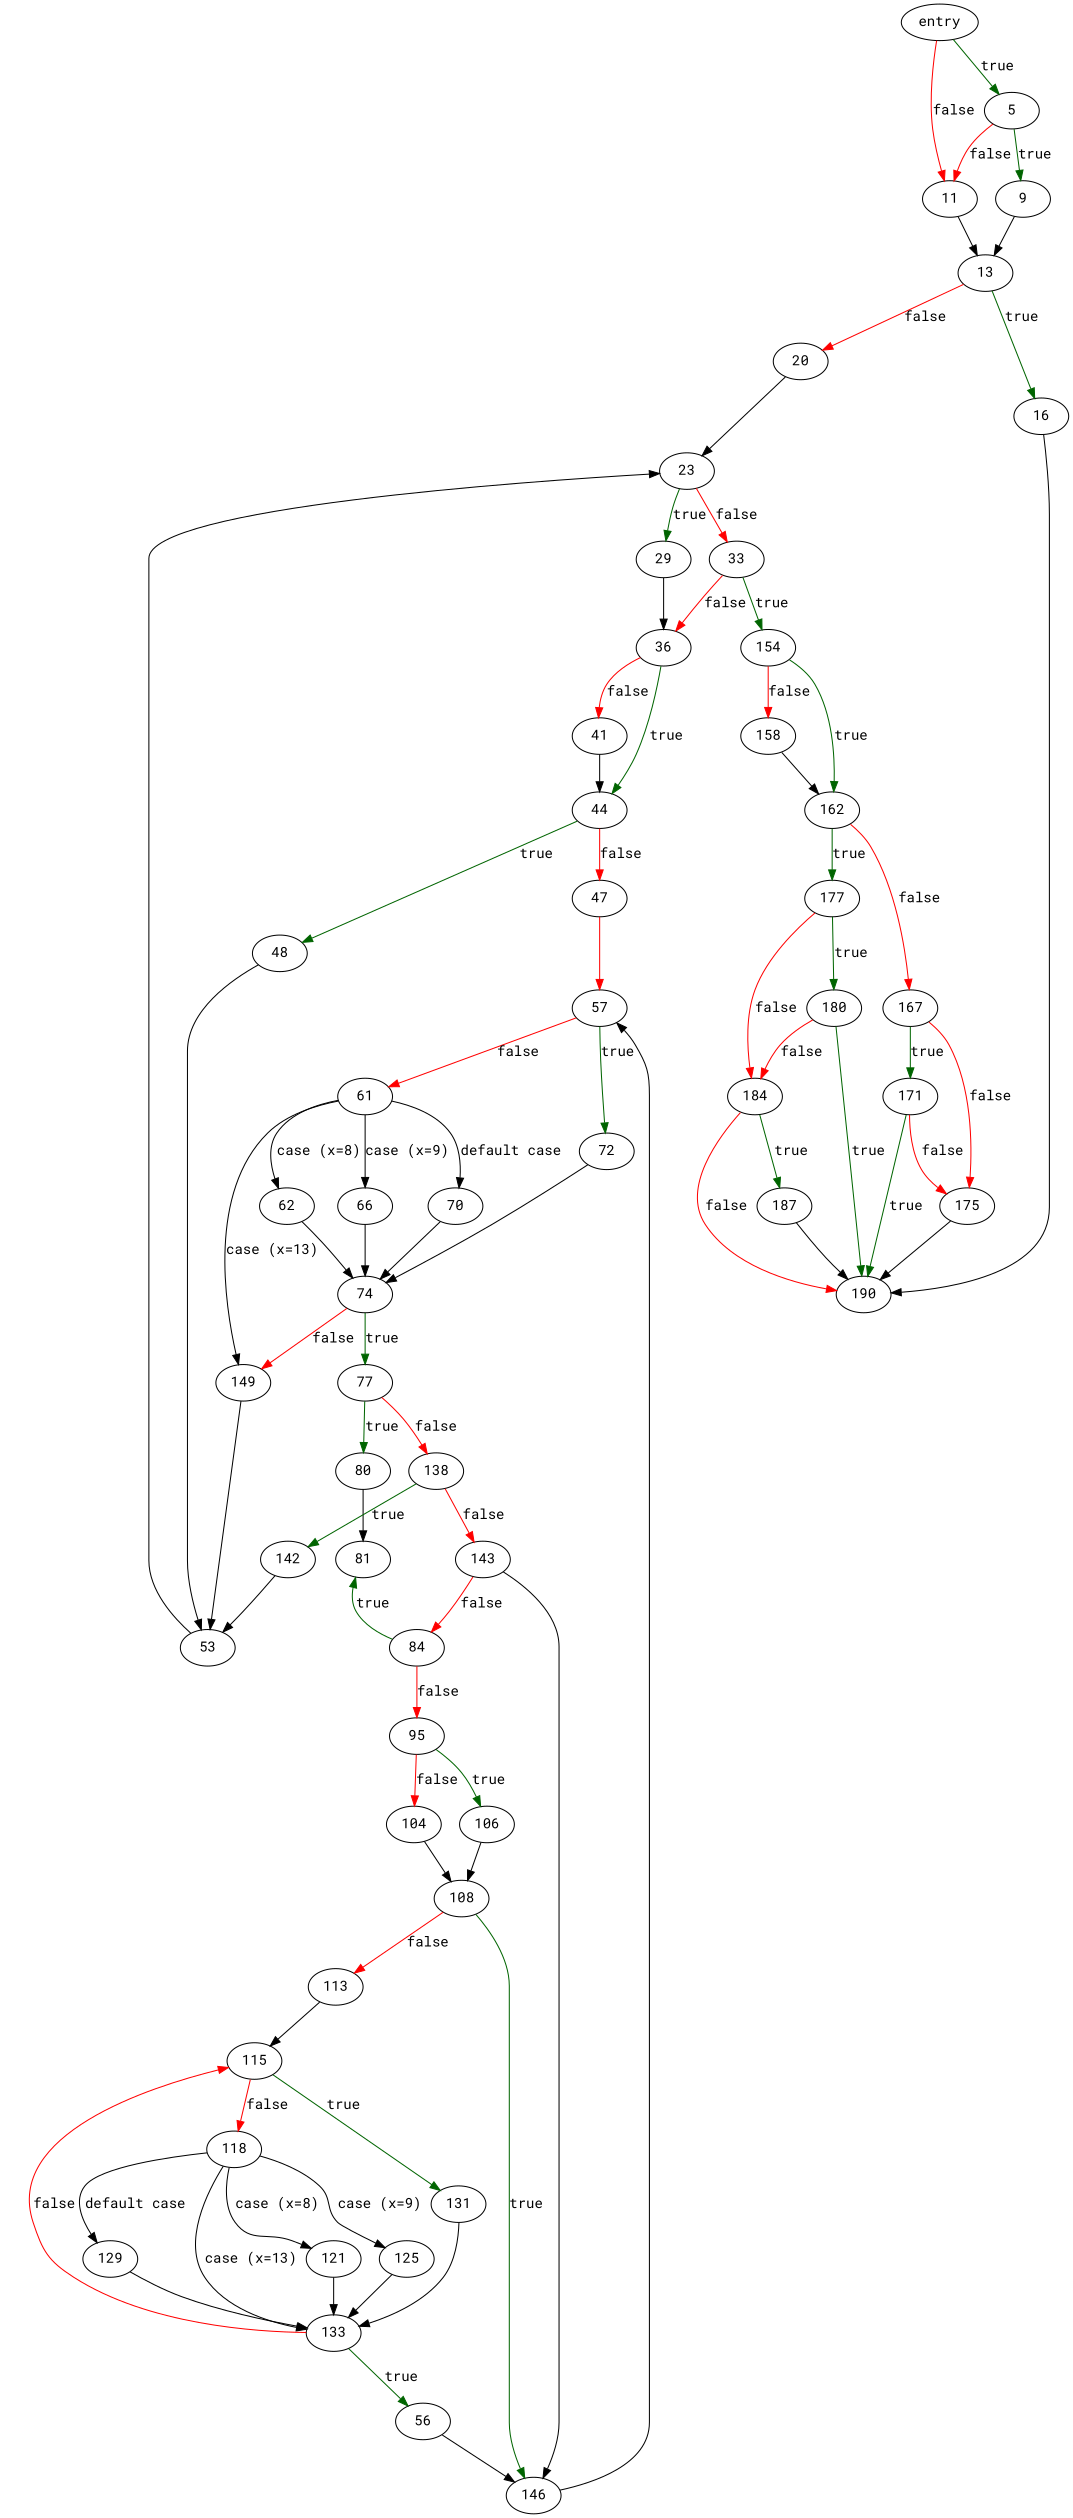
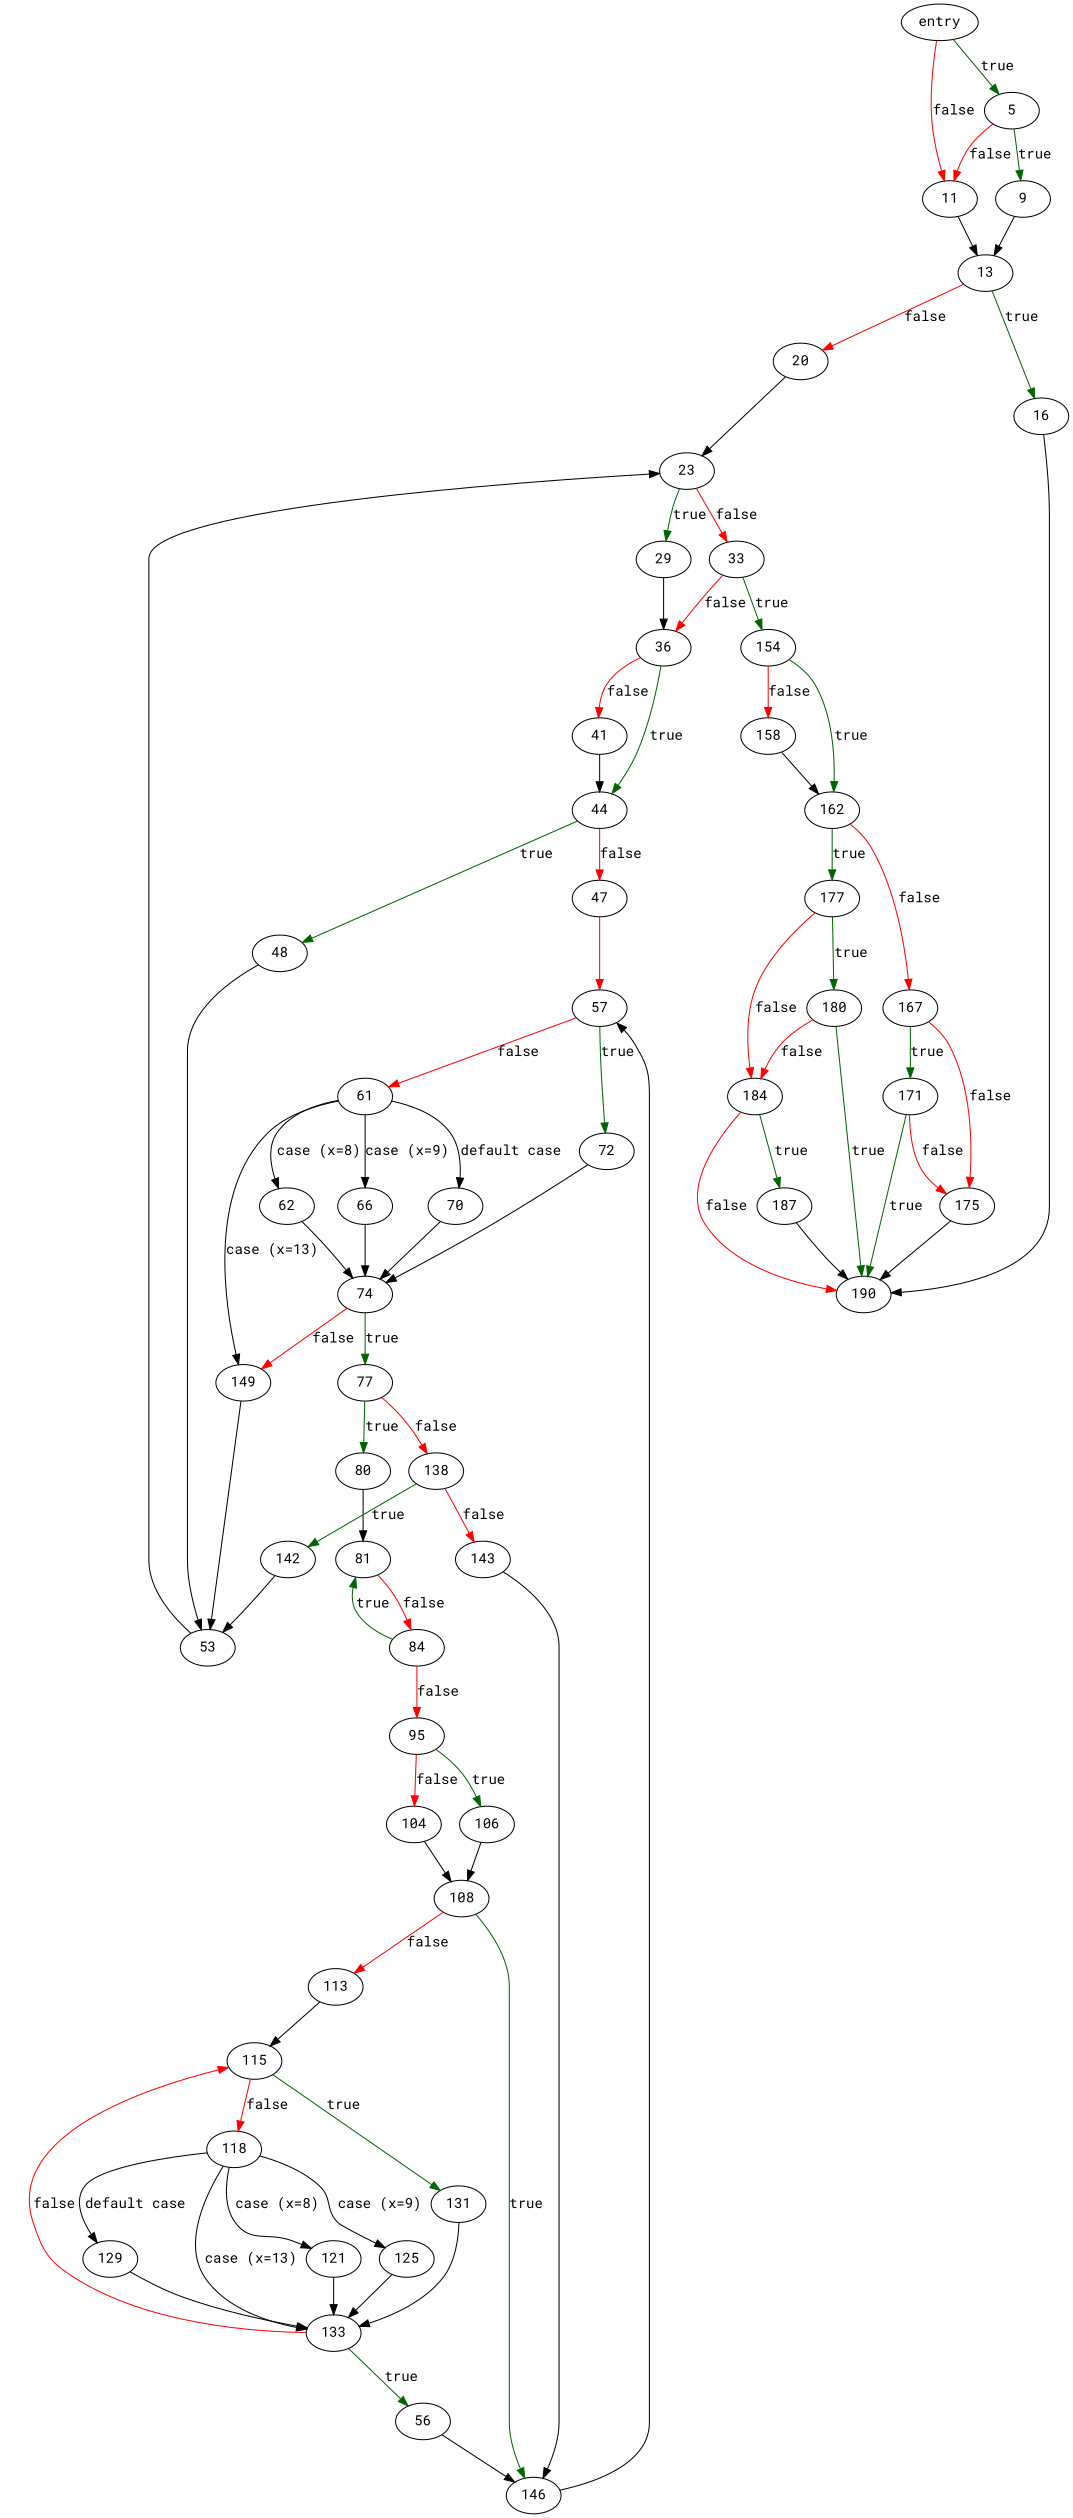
edge "143" -> "84": now "81" -> "84"
